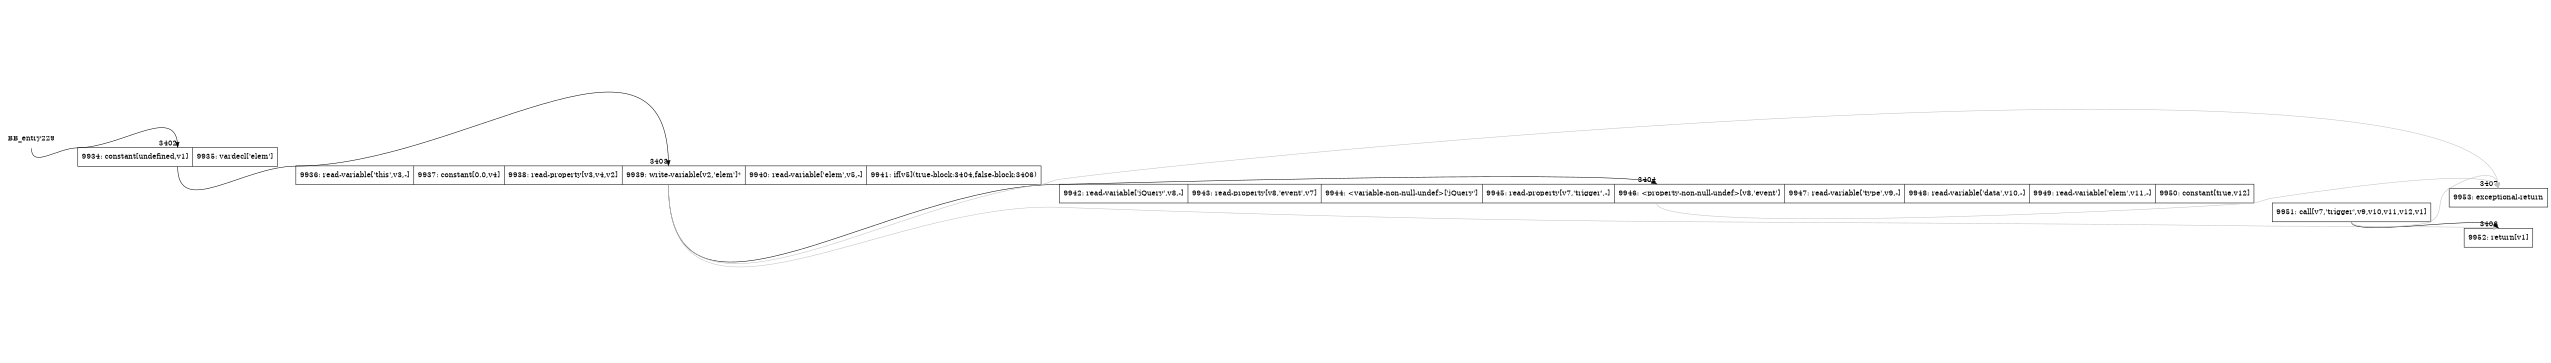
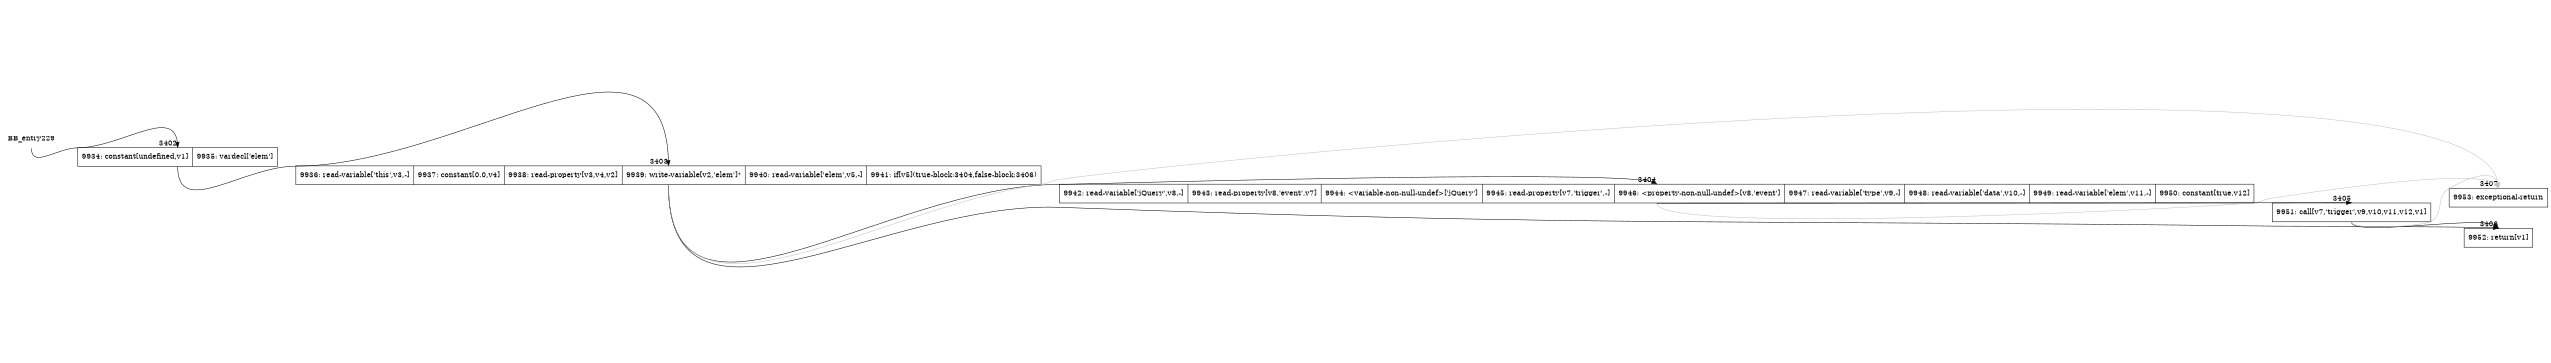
edge "9942: read-variable['jQuery',v8,-]" -> "9951: call[v7,'trigger',v9,v10,v11,v12,v1]": added
edge "9936: read-variable['this',v3,-]" -> "9952: return[v1]": color gray -> black
